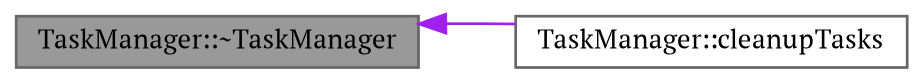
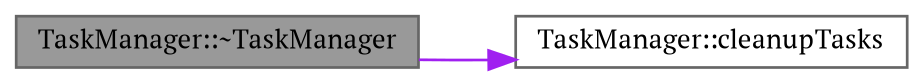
edge "TaskManager::cleanupTasks" -> "TaskManager::~TaskManager": reversed
